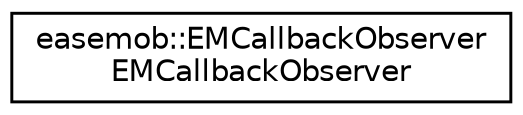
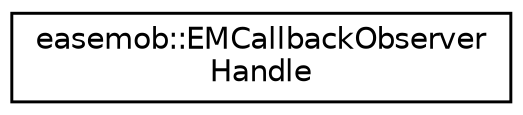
node "easemob::EMCallbackObserver EMCallbackObserver": label "easemob::EMCallbackObserver EMCallbackObserver" -> "easemob::EMCallbackObserver Handle"
